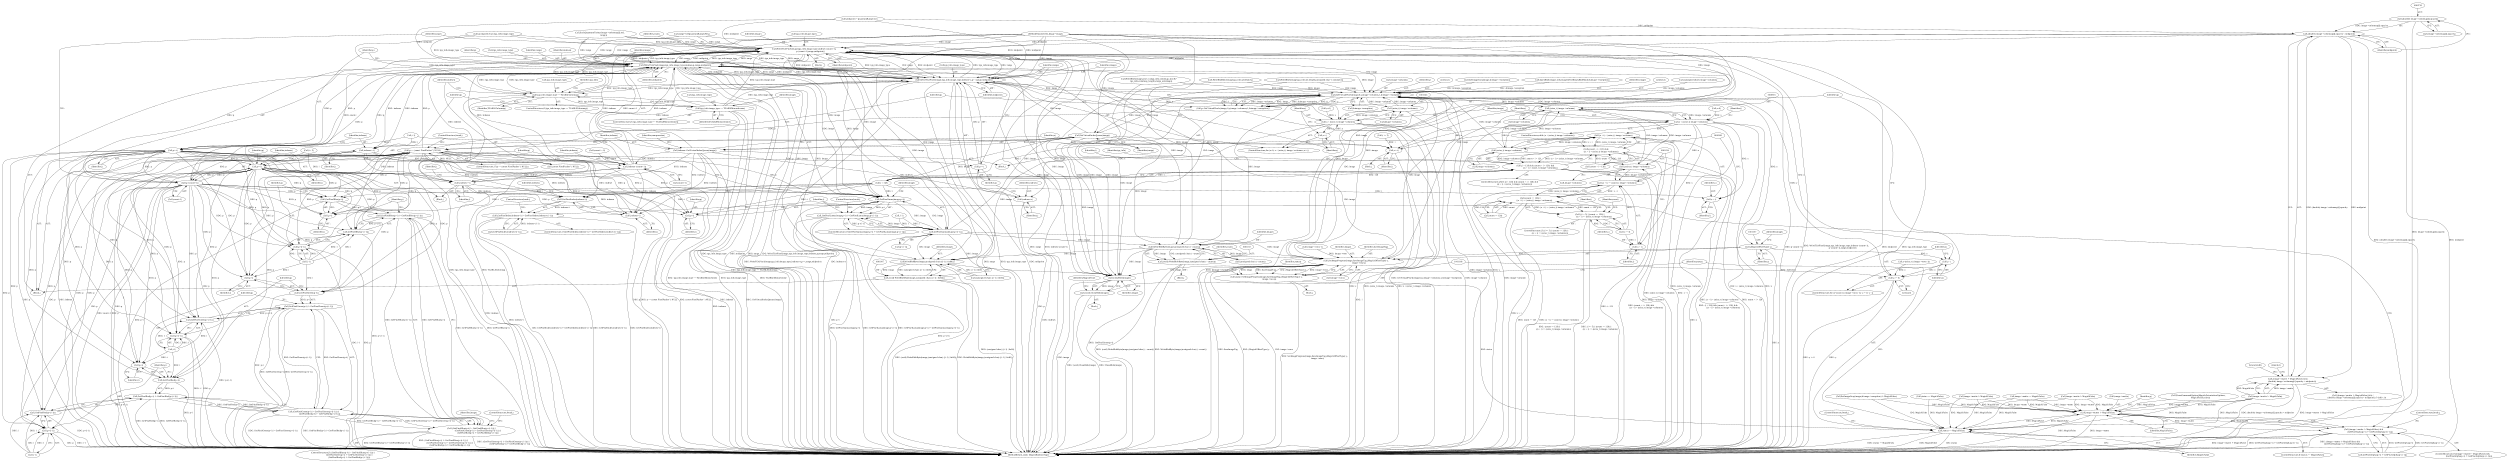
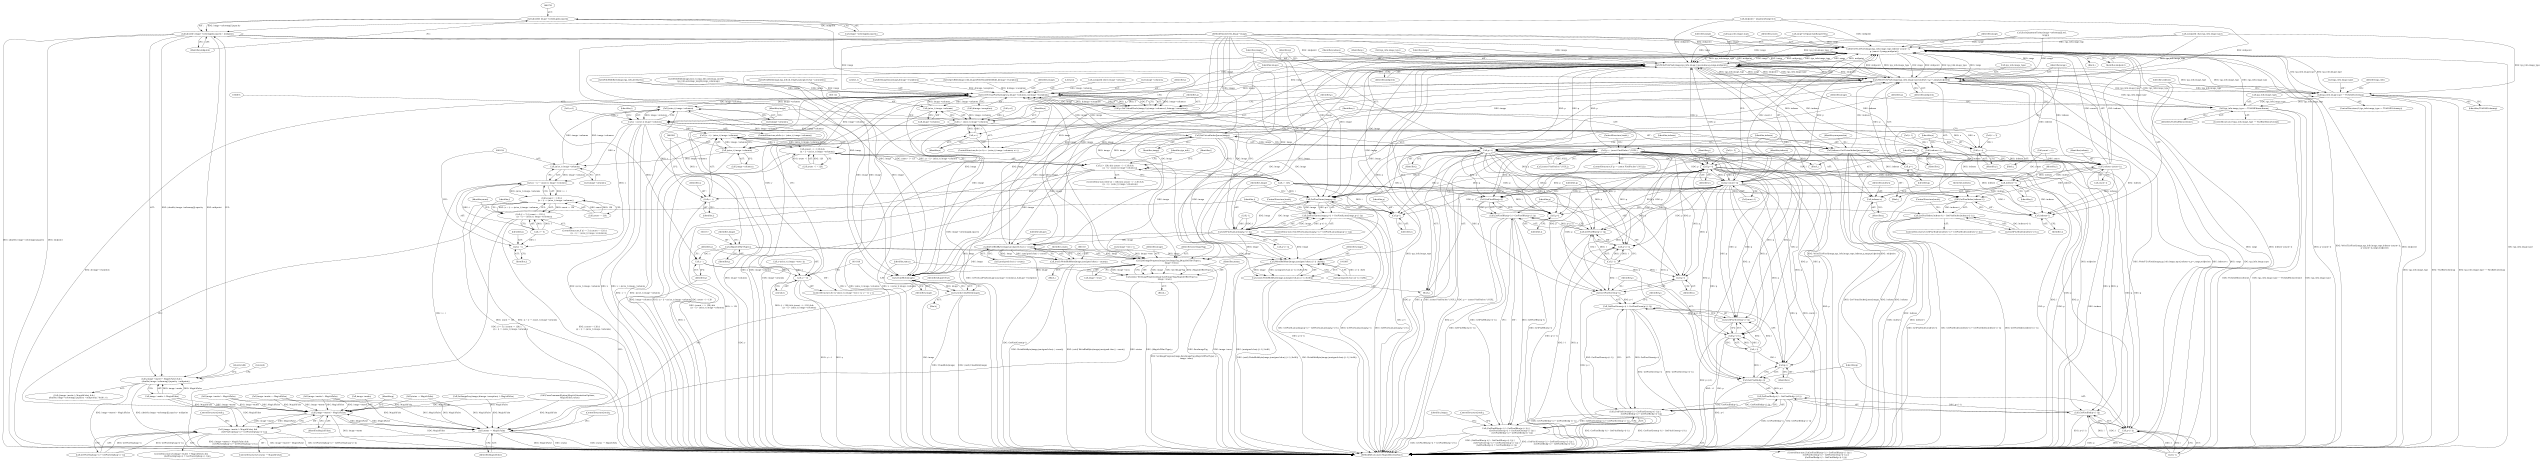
edge "(Call,count >= 0)" -> "(Call,p-(count+1))": added, label "DDG: count"
edge "1001168" -> "(Call,y >= 0)": label "DDG: indexes+x" -> "CFG: "
